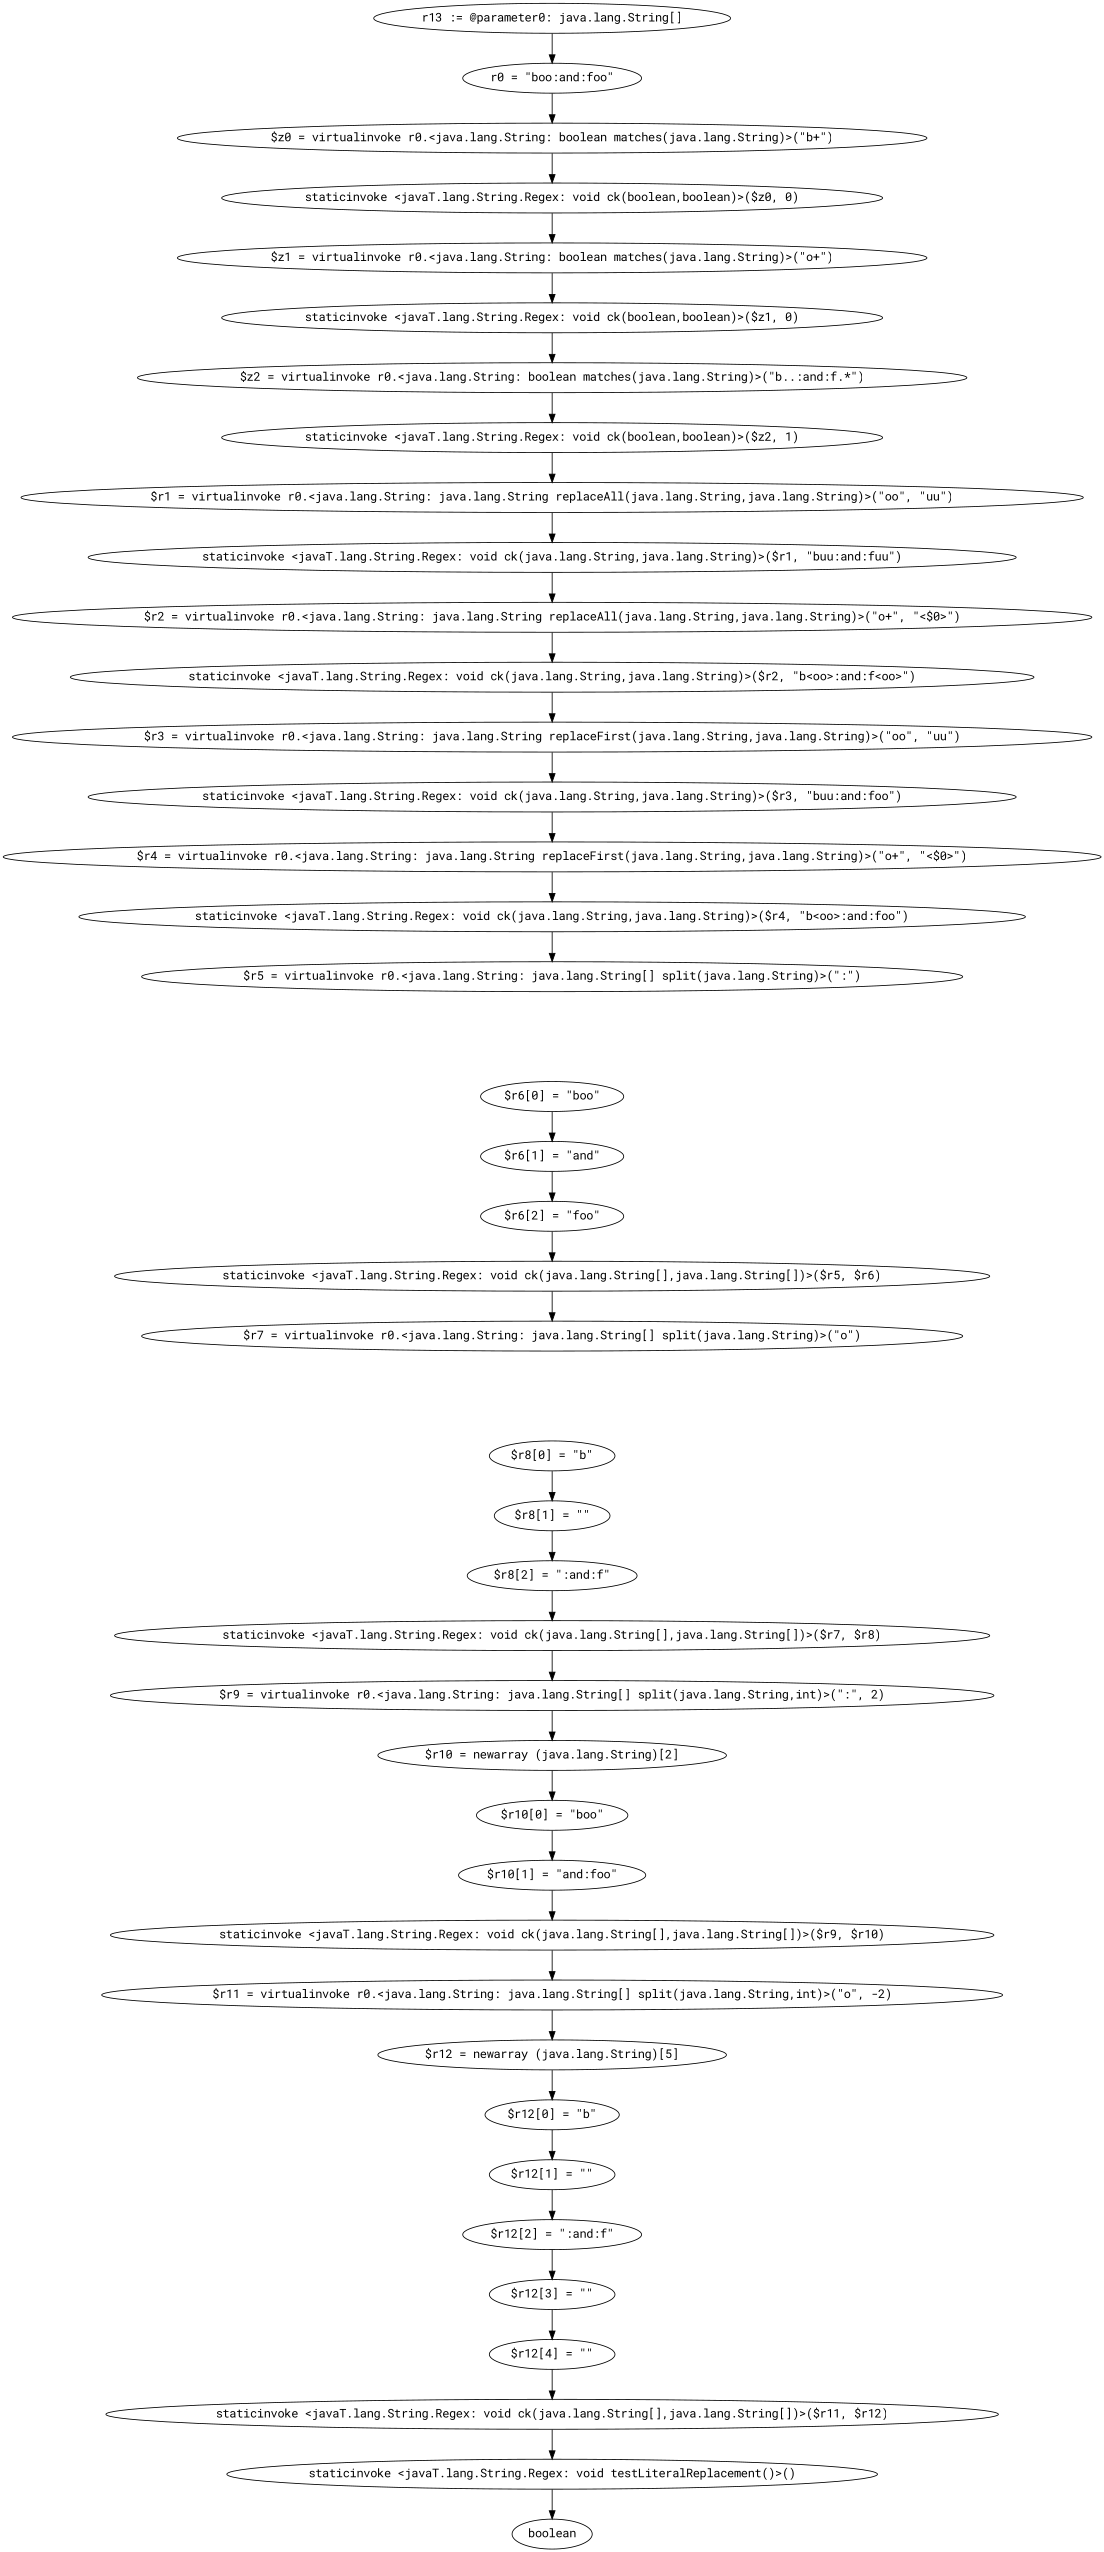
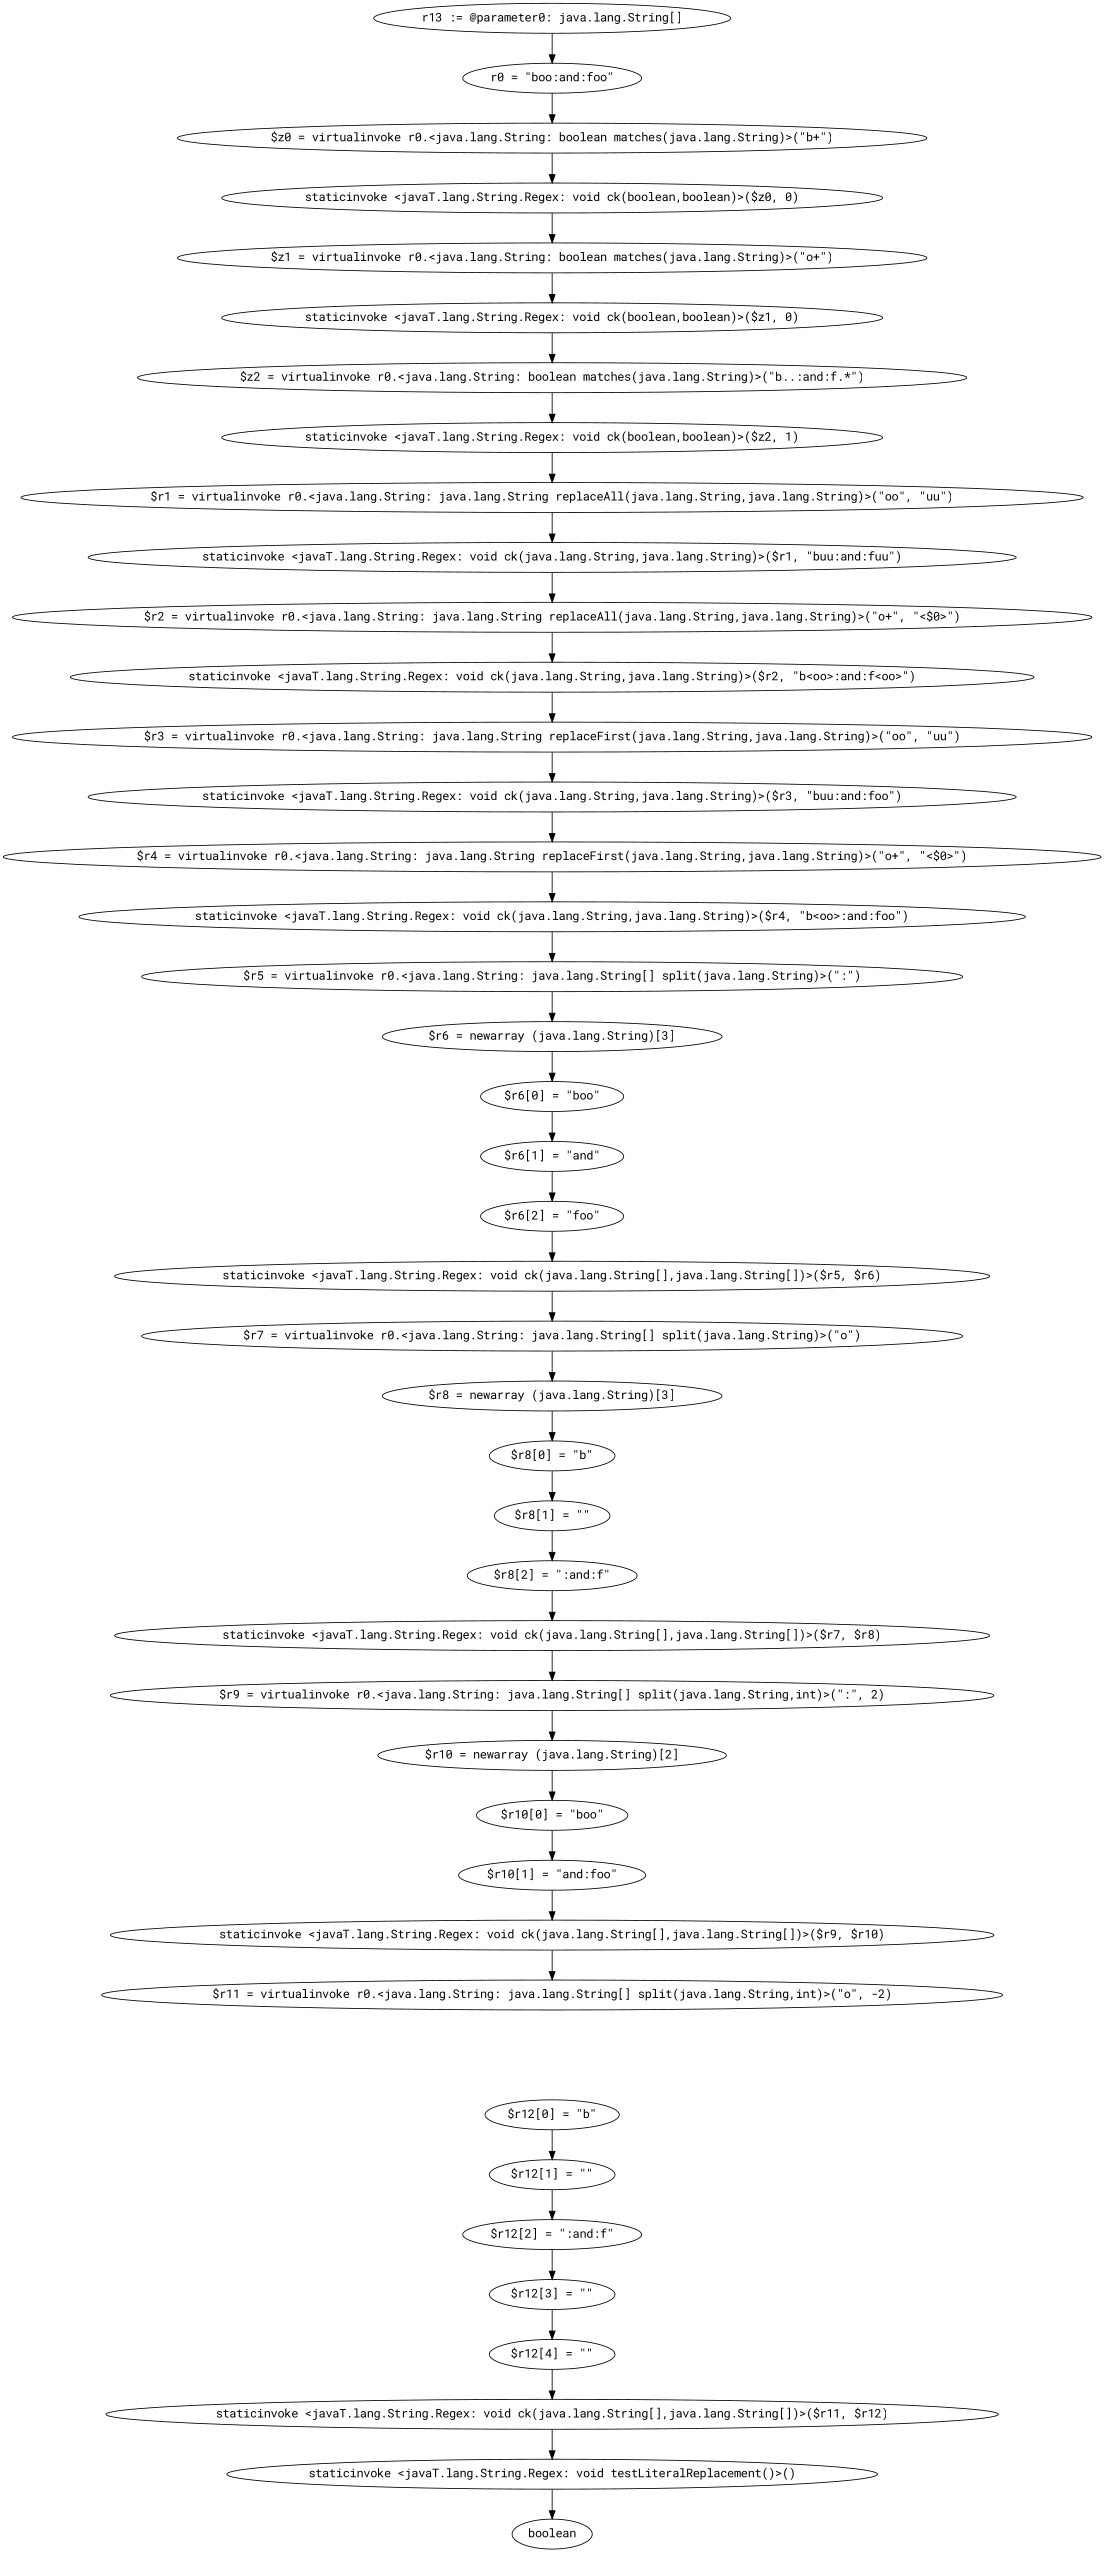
node "$r6 = newarray (java.lang.String)[3]": added
node "$r8 = newarray (java.lang.String)[3]": added
node "$r12 = newarray (java.lang.String)[5]": removed
